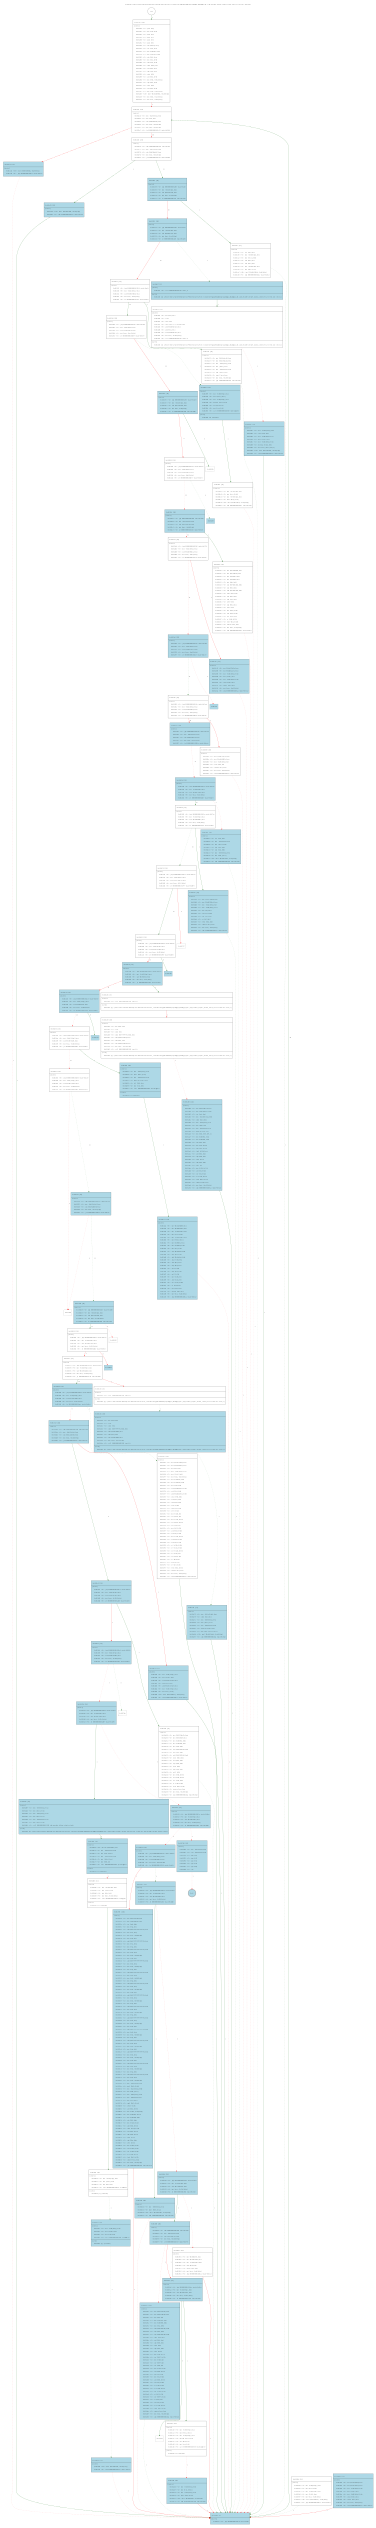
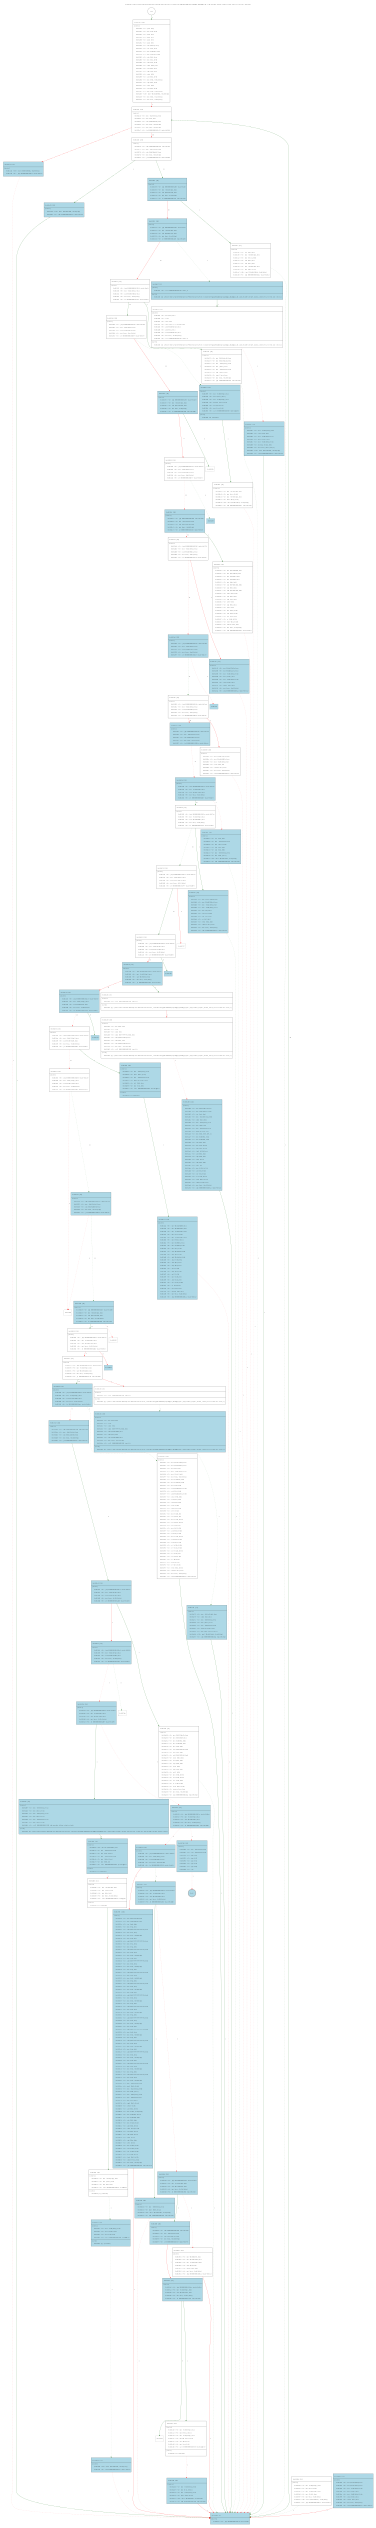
node "0x401d75 [42]": removed
node "0x401e57 [147]": removed
